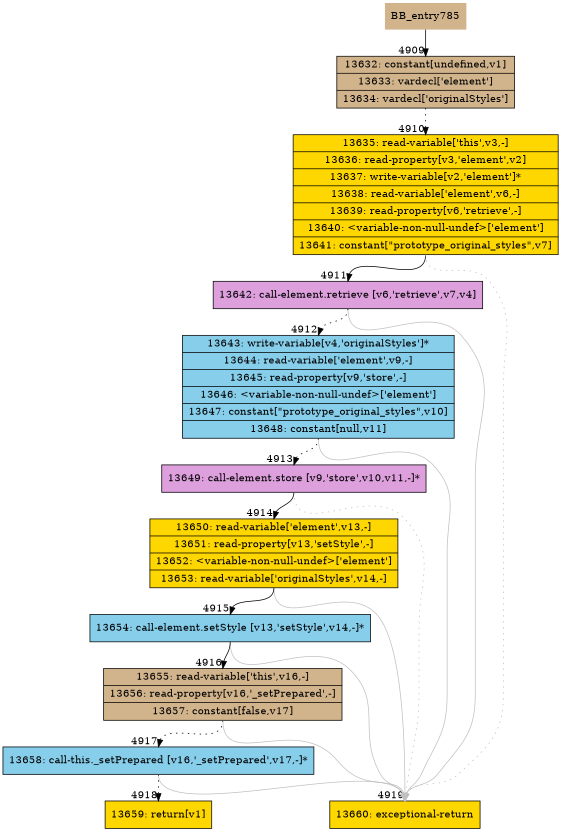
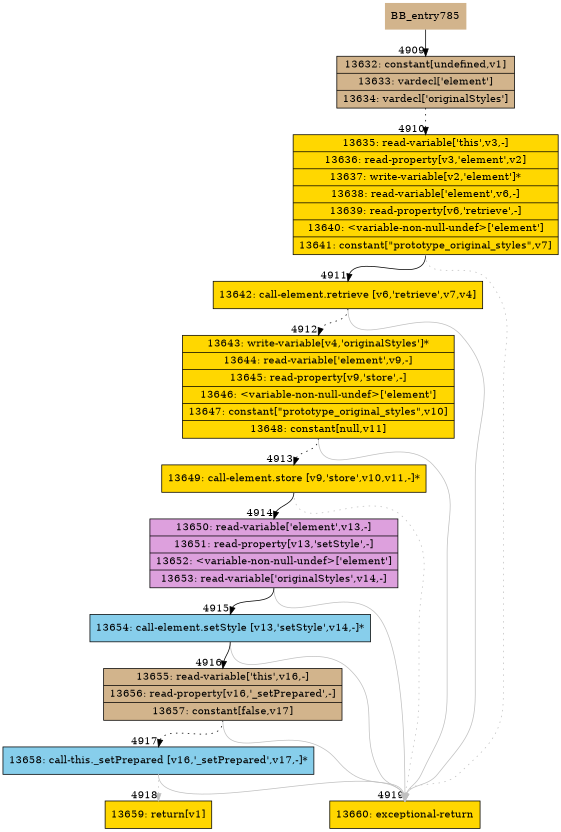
node "13642: call-element.retrieve [v6,'retrieve',v7,v4]": fillcolor plum -> gold
node "13643: write-variable[v4,'originalStyles']*": fillcolor skyblue -> gold
node "13649: call-element.store [v9,'store',v10,v11,-]*": fillcolor plum -> gold
node "13650: read-variable['element',v13,-]": fillcolor gold -> plum
edge "13658: call-this._setPrepared [v16,'_setPrepared',v17,-]*" -> "13659: return[v1]": color black -> gray
